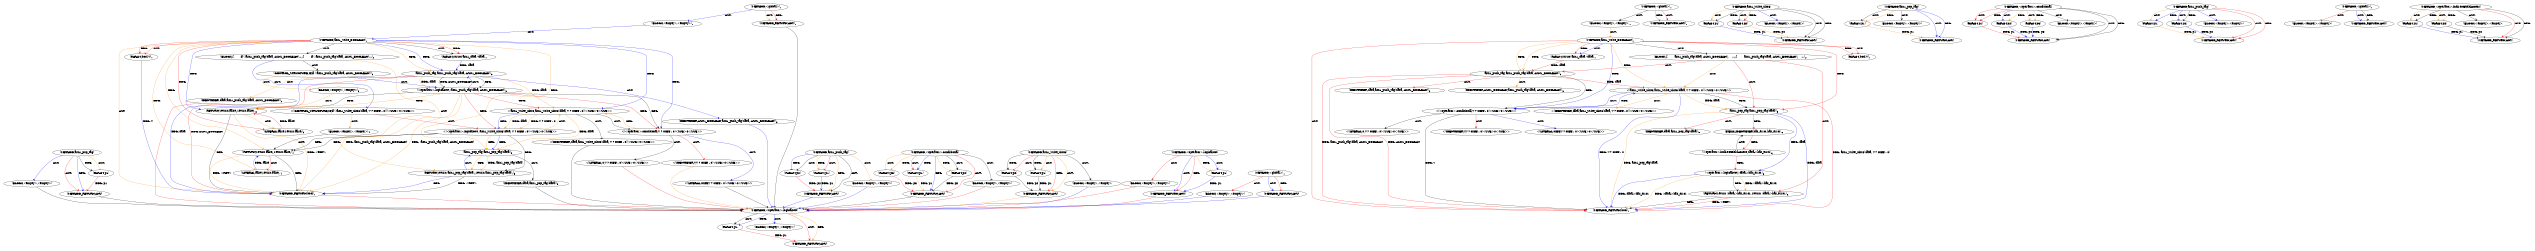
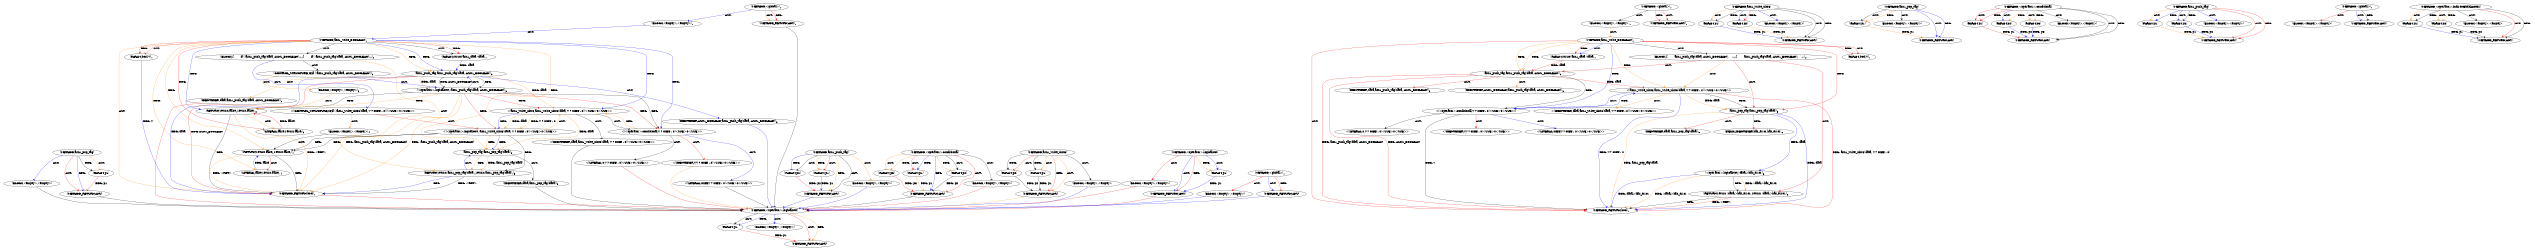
node "(<operator>.indirectFieldAccess,data->has_error)": removed
